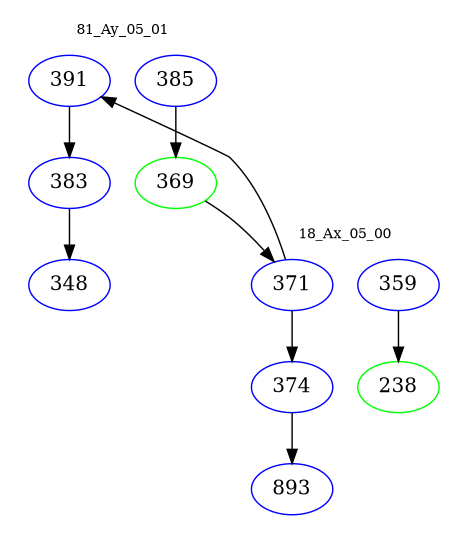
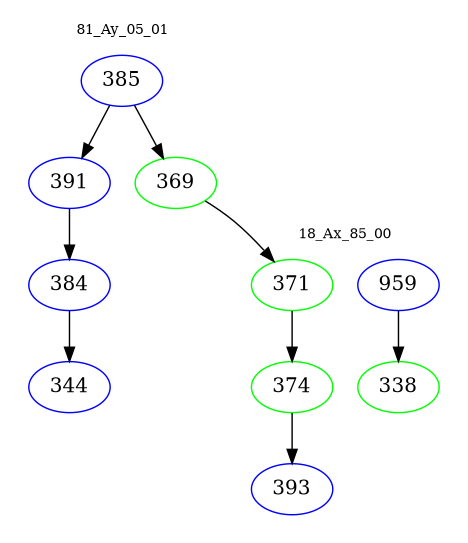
edge "371" -> "391": now "385" -> "391"
node "383": label "383" -> "384"
cluster "18_Ax_05_00": label "18_Ax_05_00" -> "18_Ax_85_00"
node "348": label "348" -> "344"
node "371": color blue -> green
node "359": label "359" -> "959"
node "374": color blue -> green
node "238": label "238" -> "338"
node "893": label "893" -> "393"
